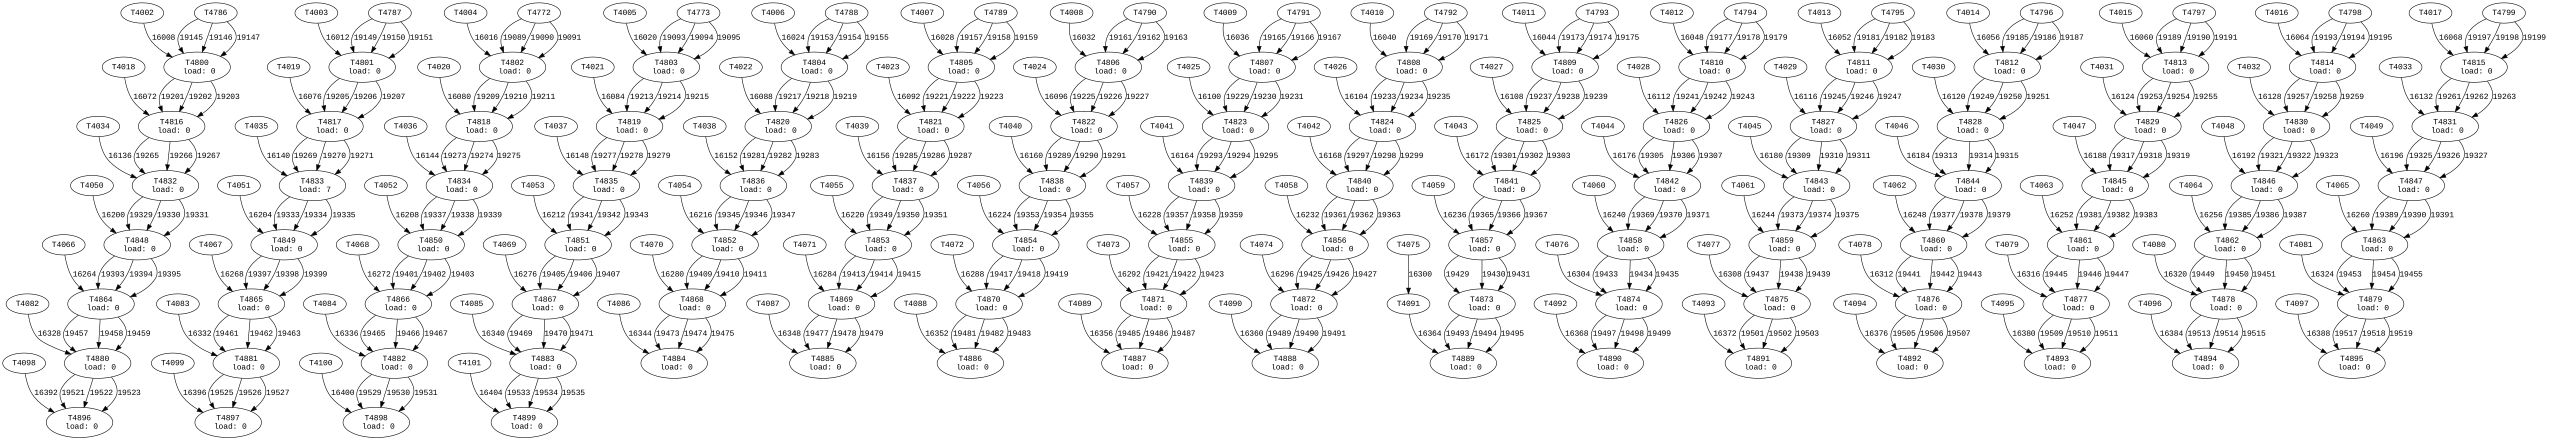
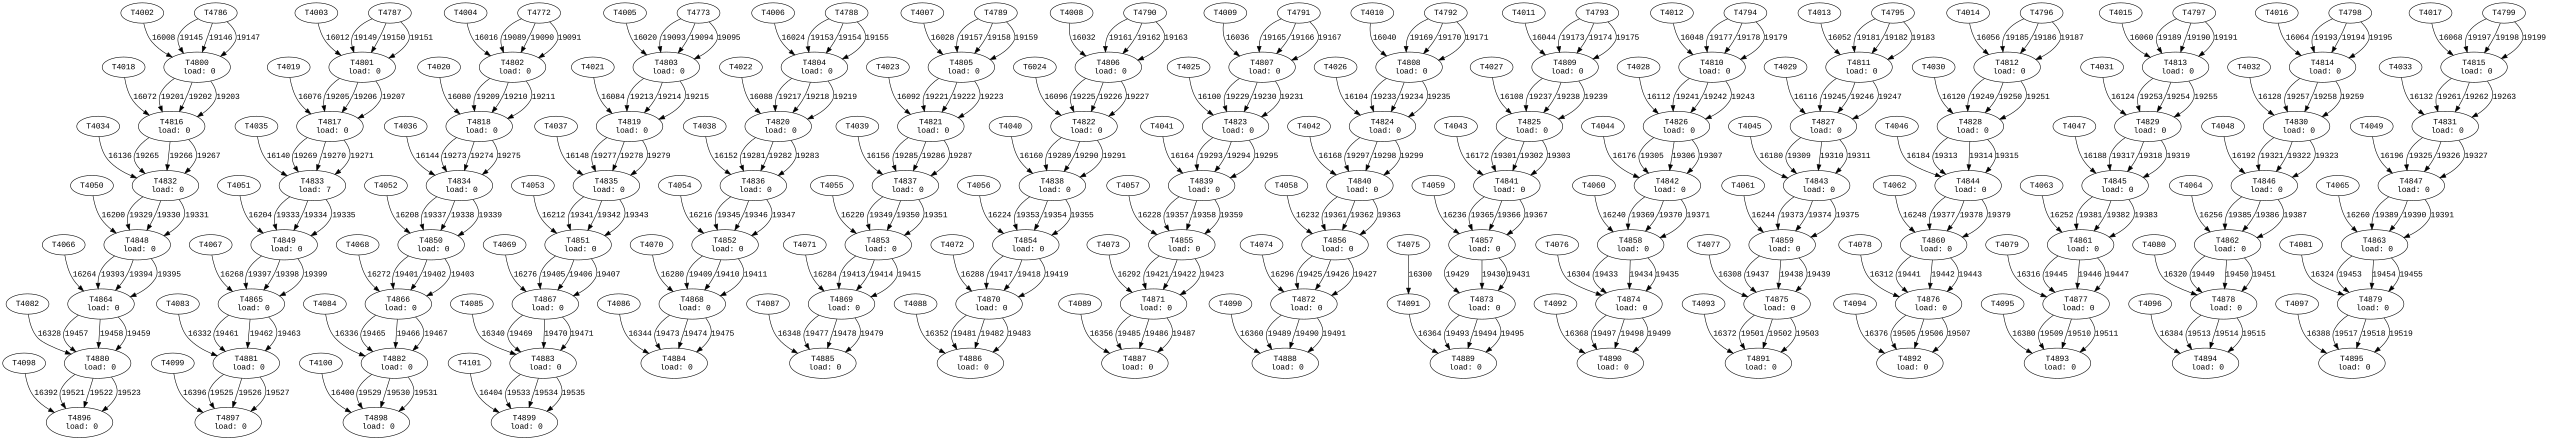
node "T4024": label "T4024" -> "T6024"
